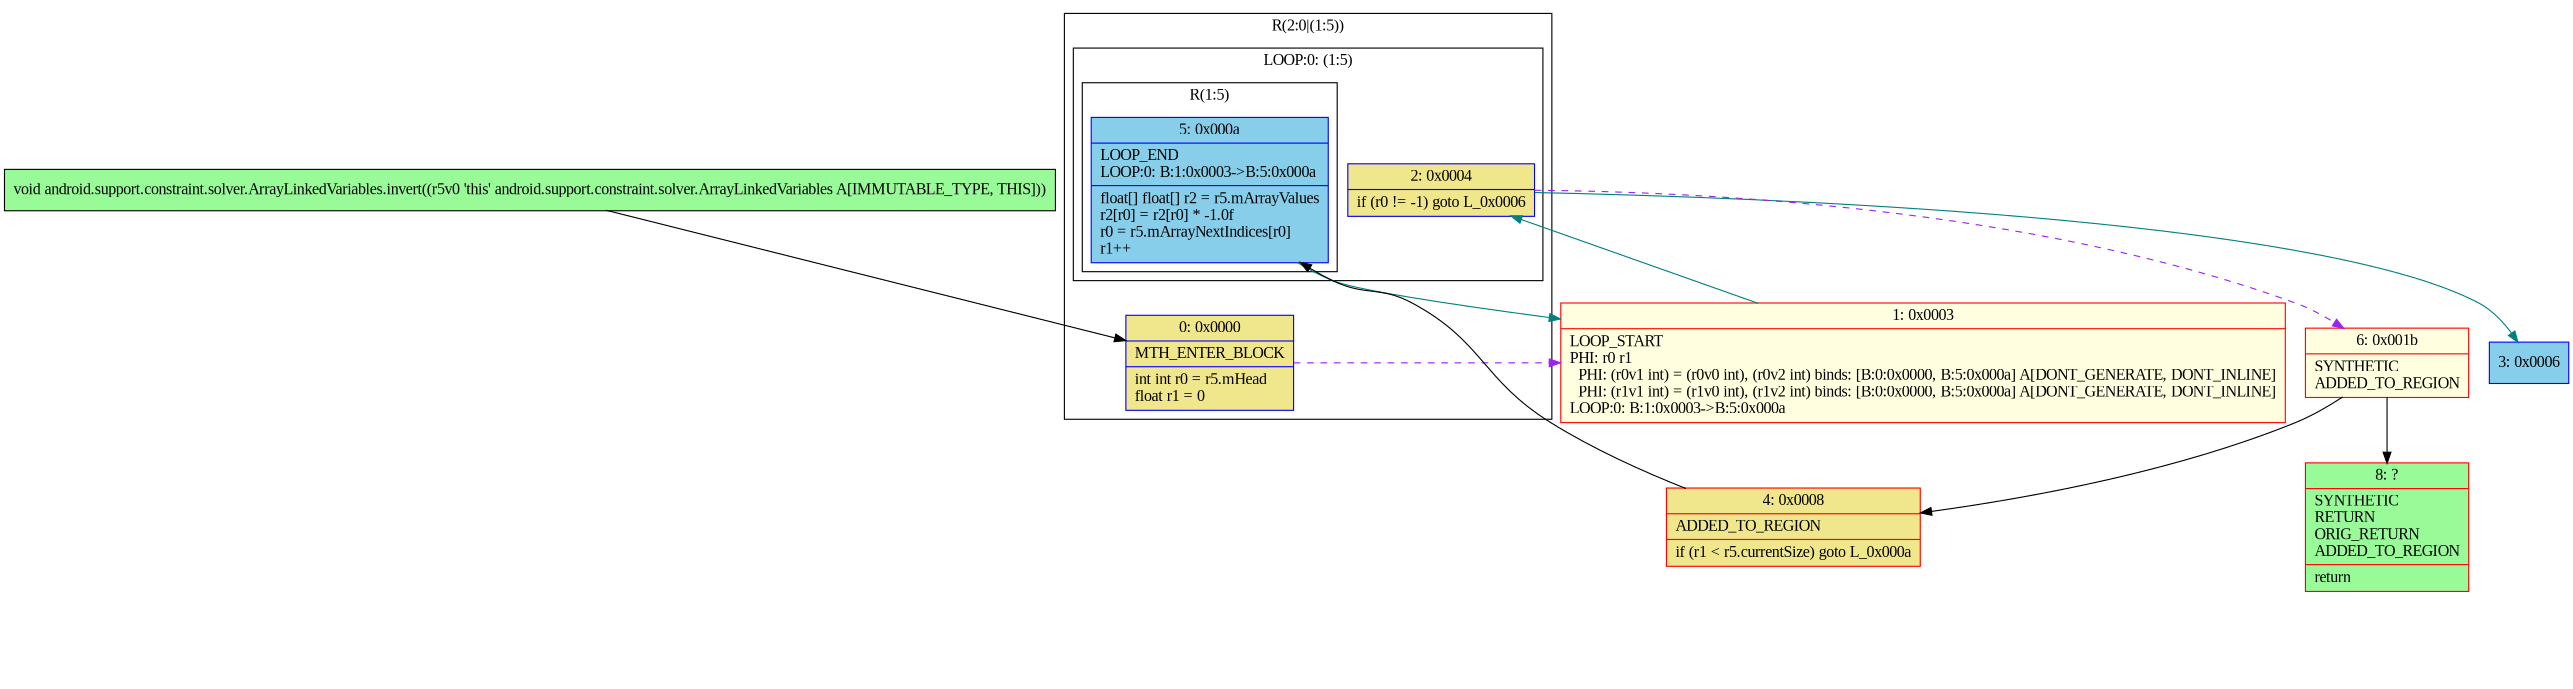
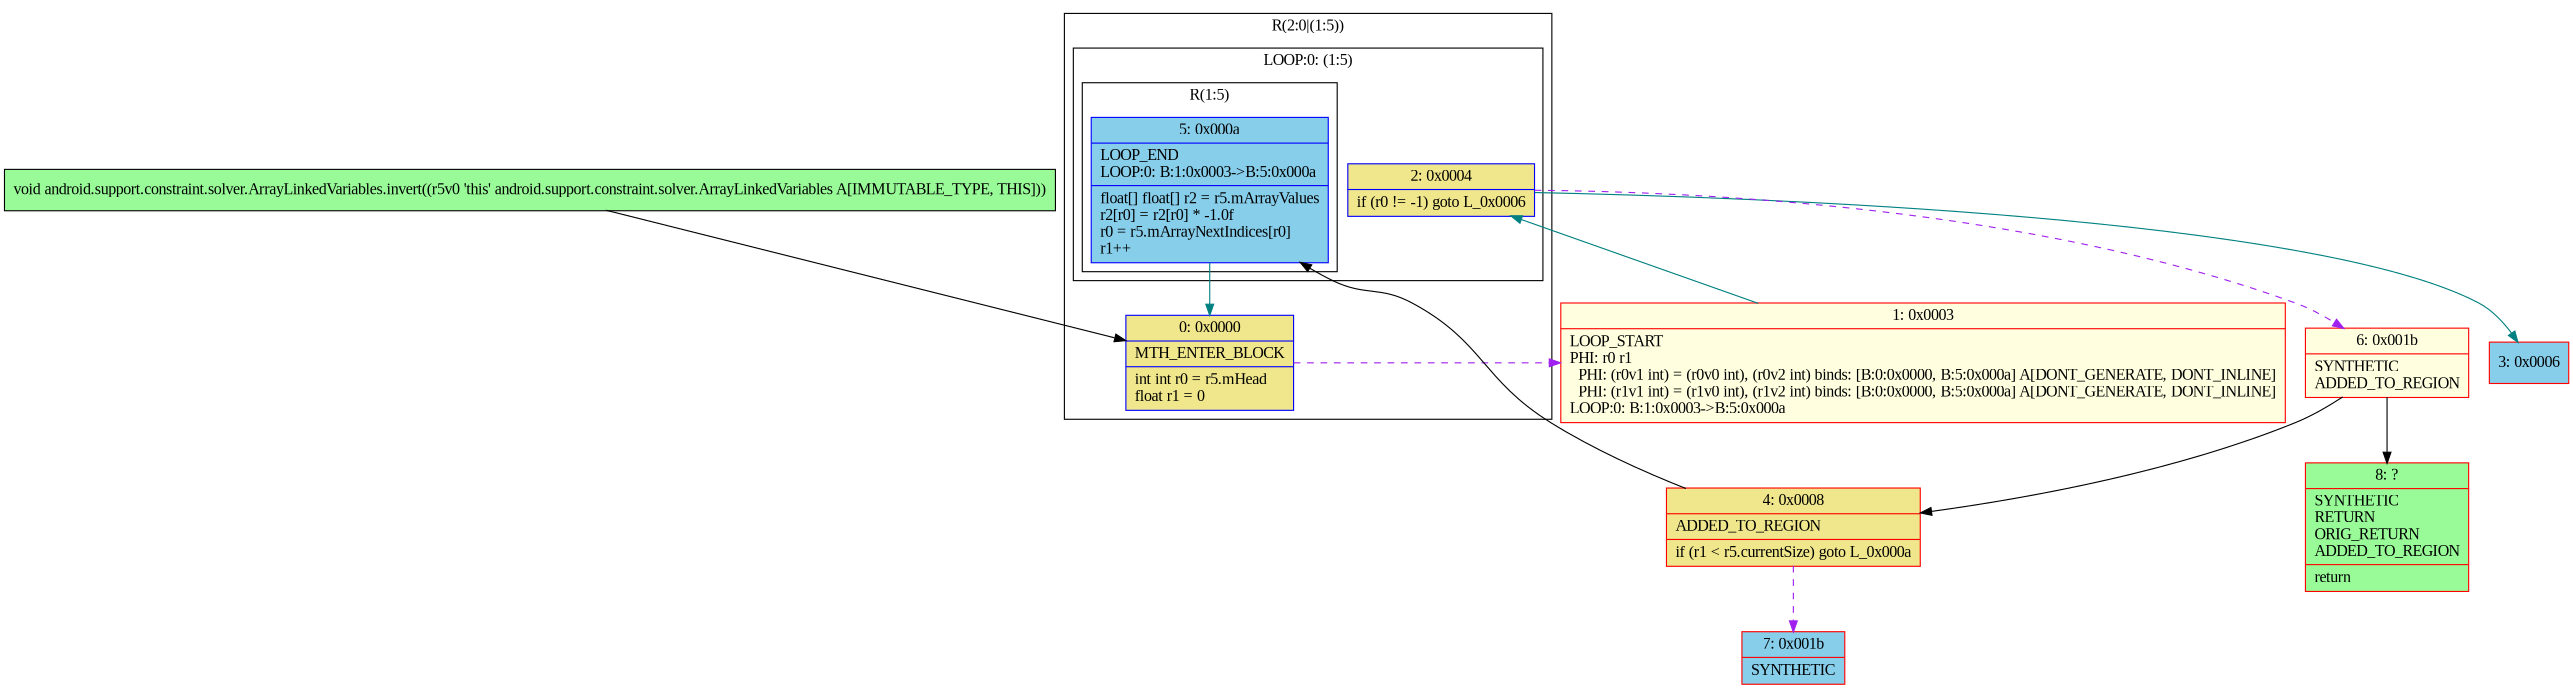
edge "5: 0x000a" -> "1: 0x0003": now "5: 0x000a" -> "0: 0x0000"
node "3: 0x0006": color blue -> red
node "7: 0x001b": added
